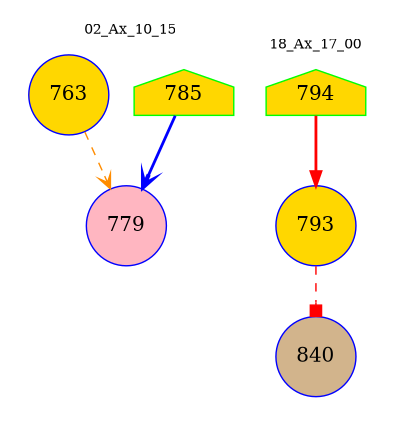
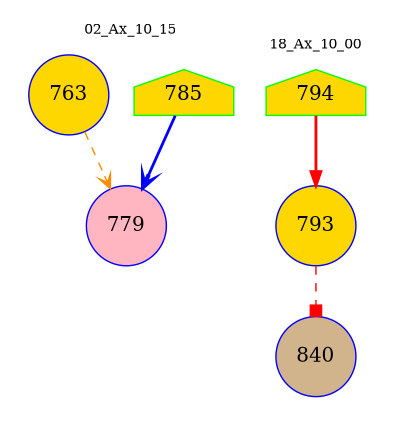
cluster "18_Ax_17_00": label "18_Ax_17_00" -> "18_Ax_10_00"
